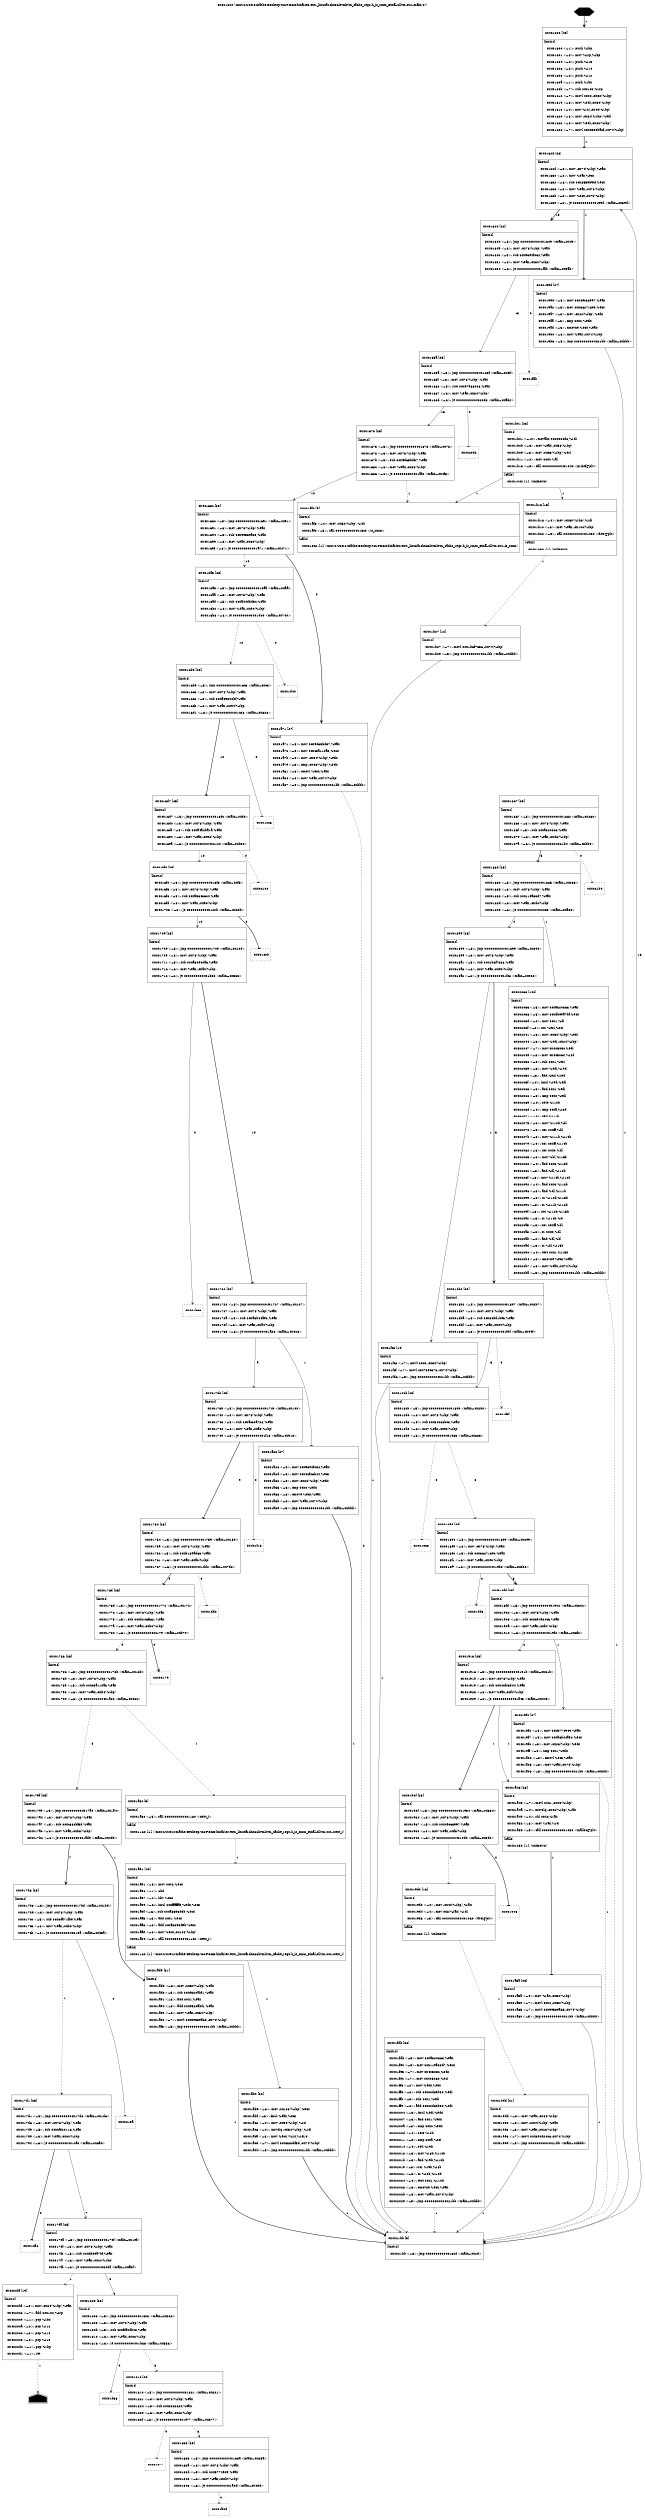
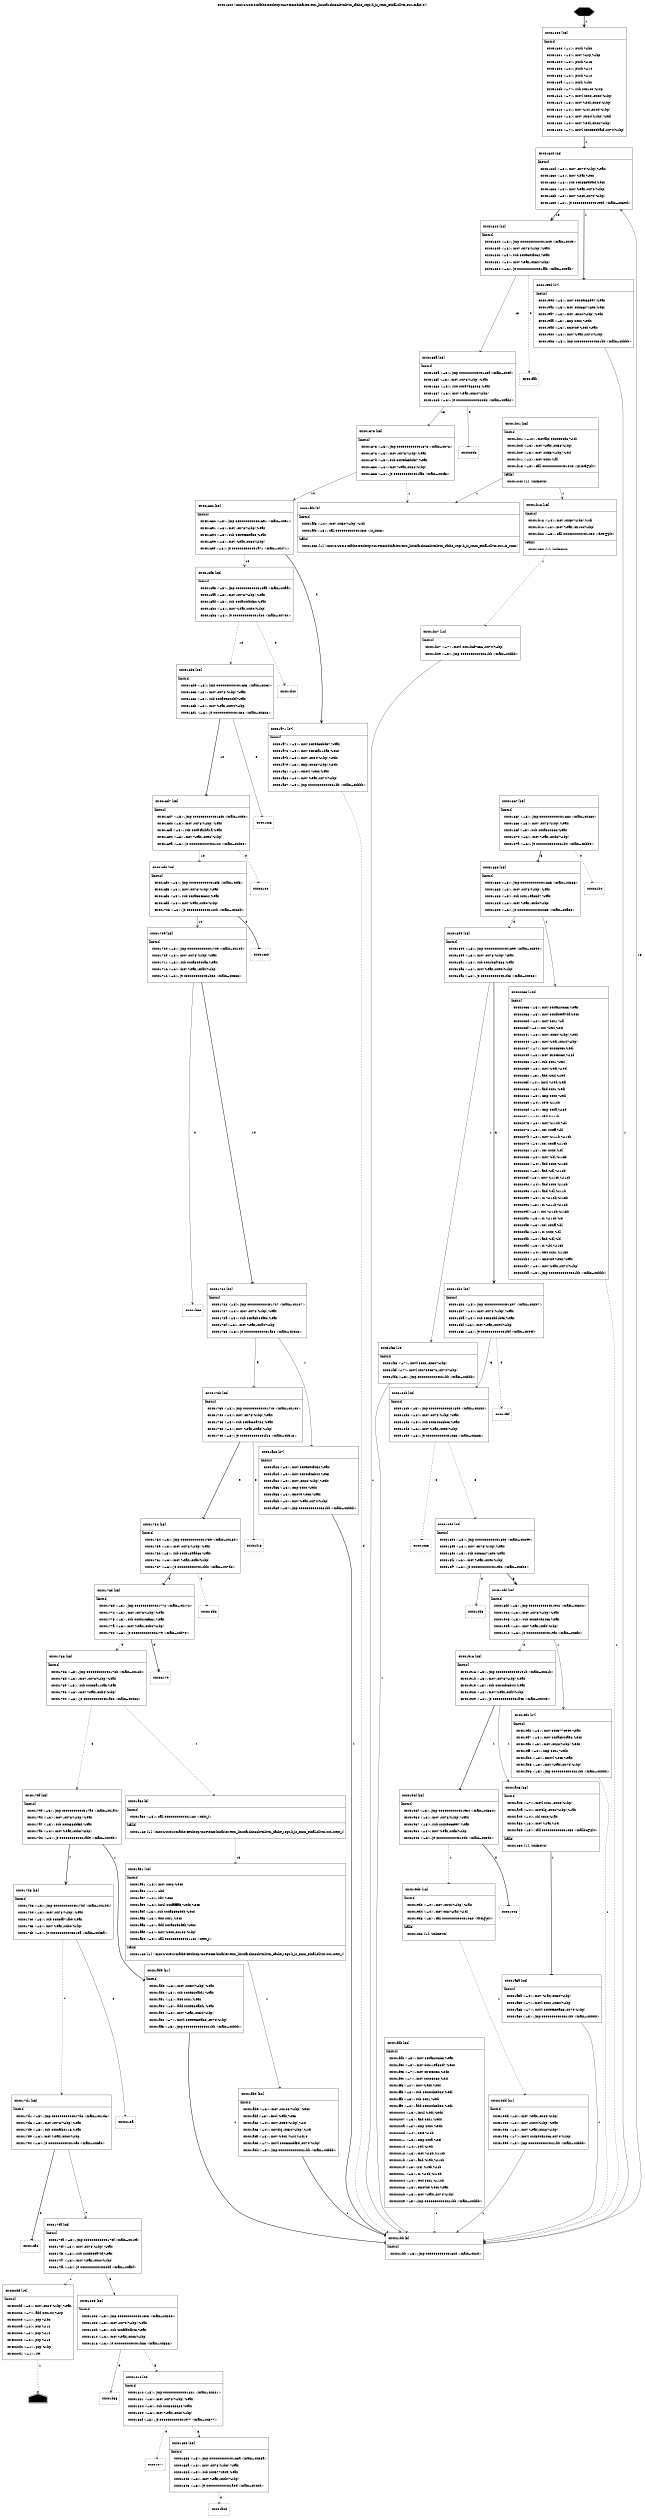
edge "0x401a8c [5]" -> "0x401a91 [40]": label " 1" -> " 13"
